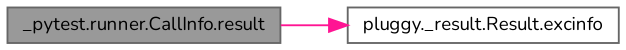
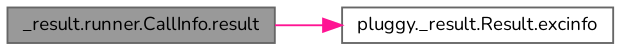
node "_pytest.runner.CallInfo.result": label "_pytest.runner.CallInfo.result" -> "_result.runner.CallInfo.result"
